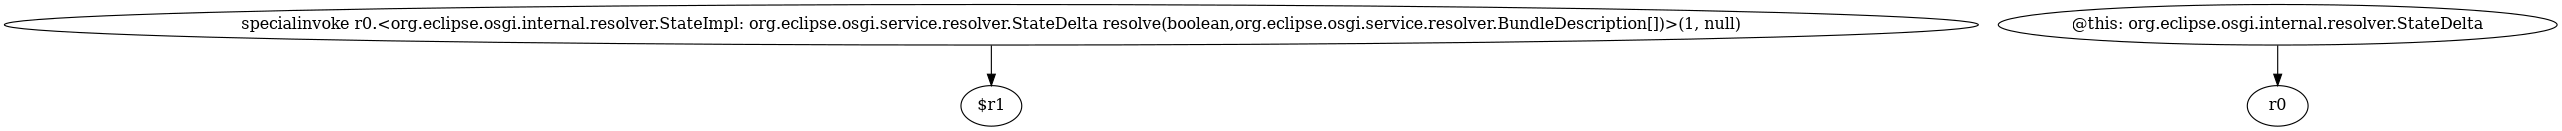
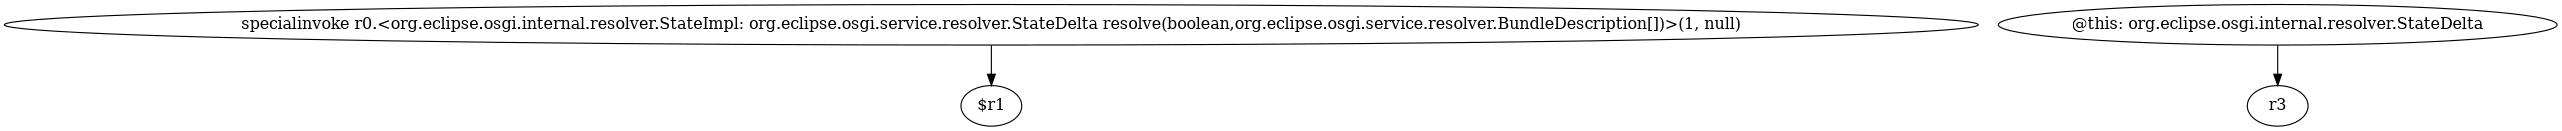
node "r0": label "r0" -> "r3"
